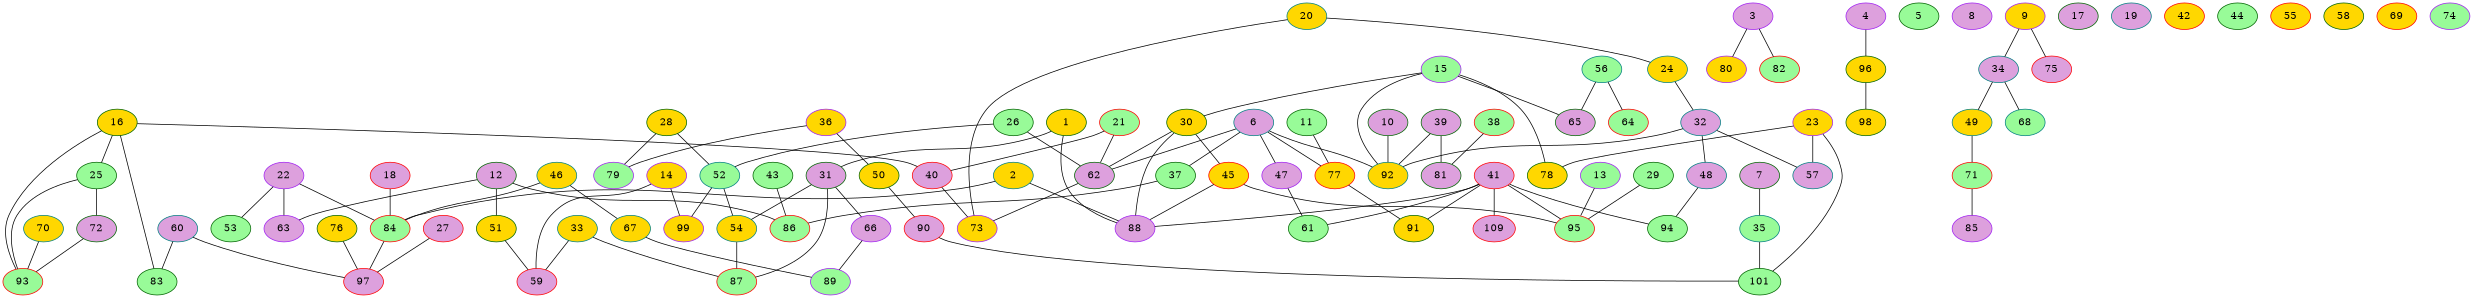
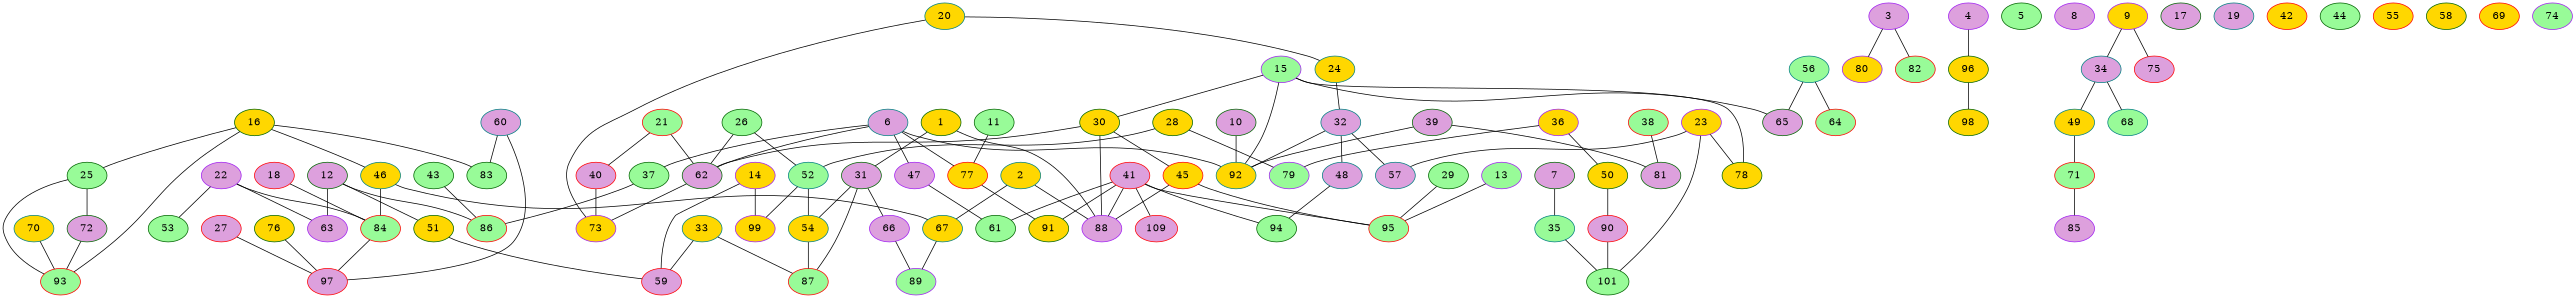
edge "16" -- "40": now "16" -- "46"
edge "2" -- "84": now "2" -- "67"
